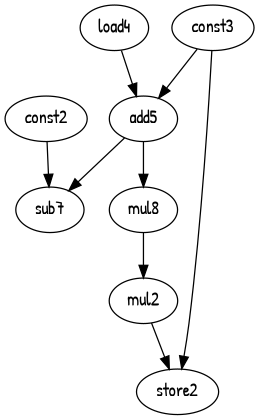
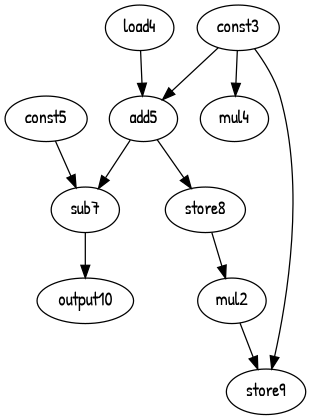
node "const2": label "const2" -> "const5"
node "mul4": added
node "mul8": label "mul8" -> "store8"
node "output10": added
node "store2": label "store2" -> "store9"
